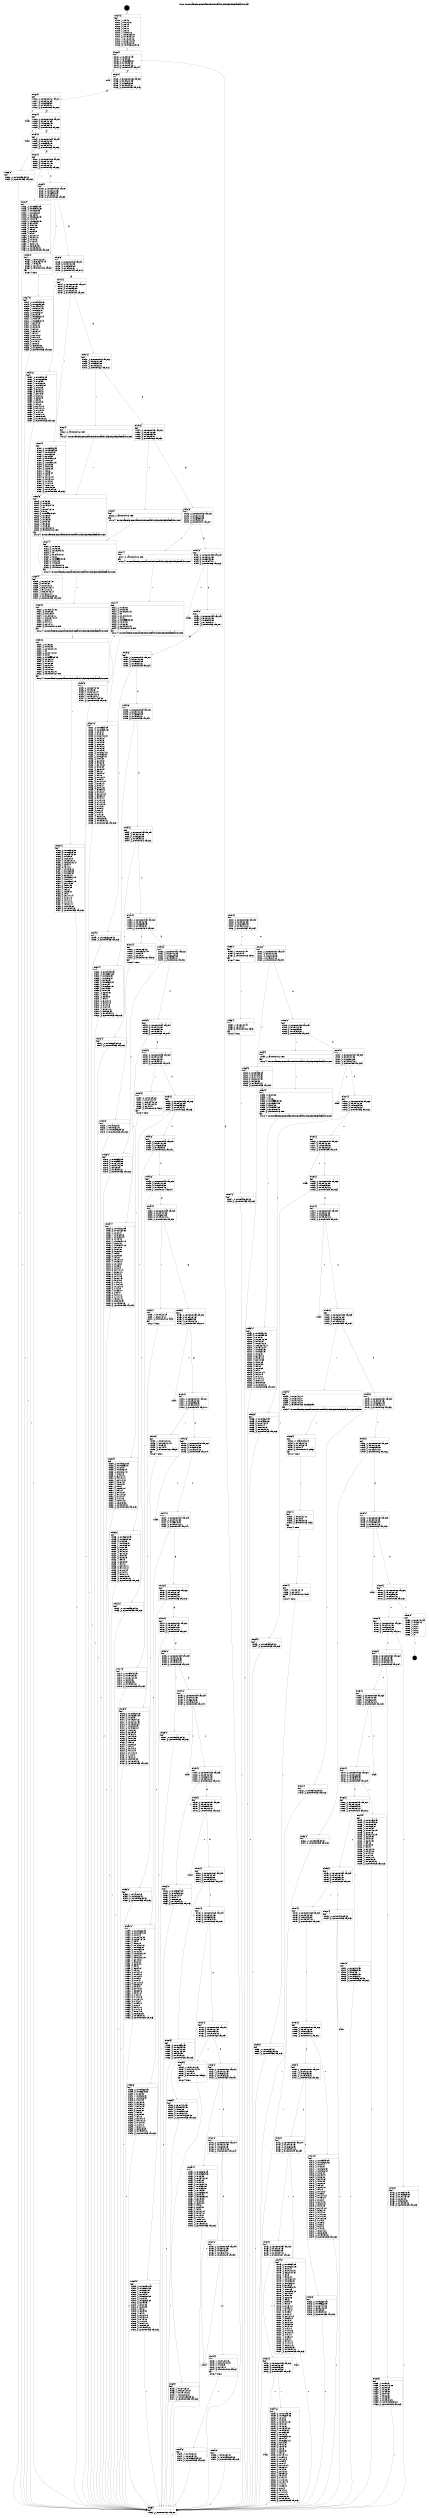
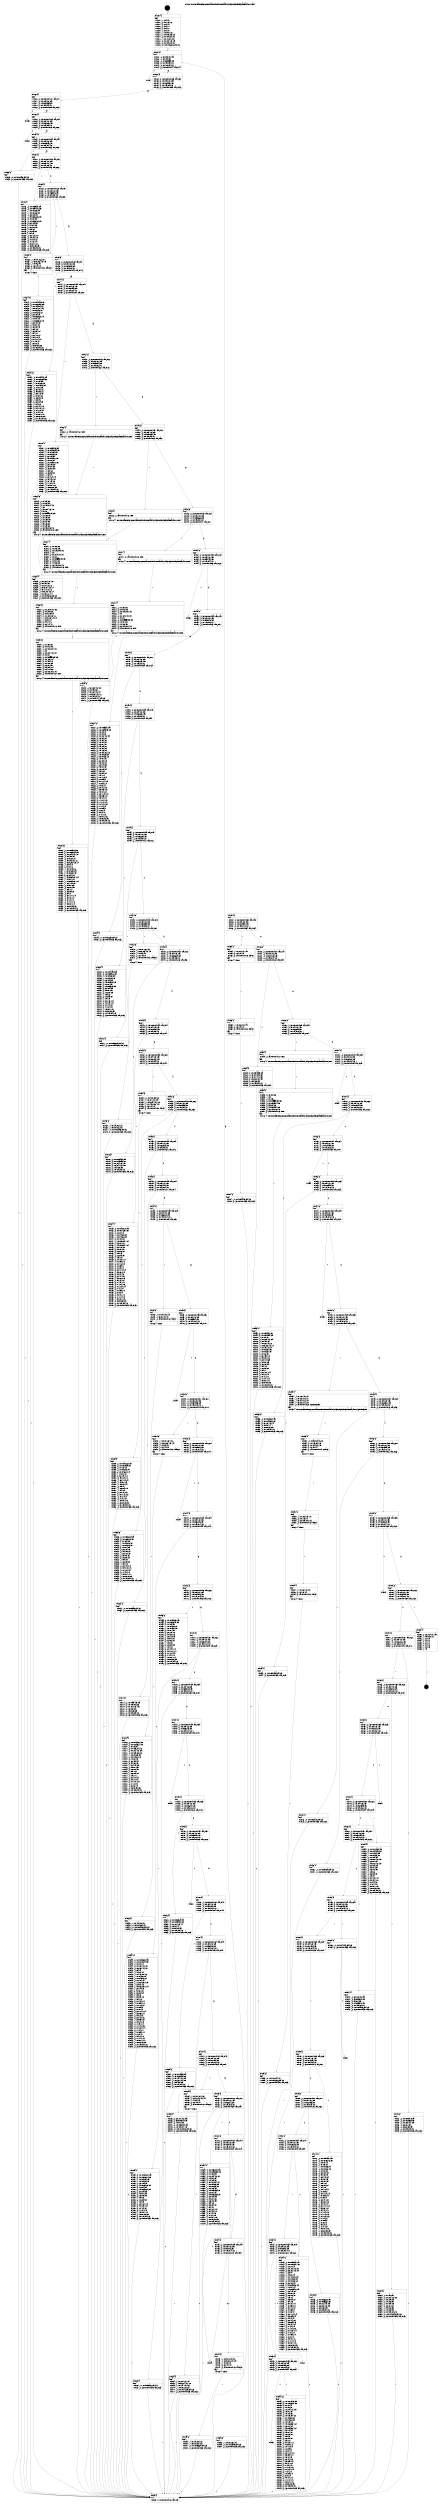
edge "0x402955 [86]" -> "0x4030f3 [5]": now "0x401c5c [28]" -> "0x4030f3 [5]"
